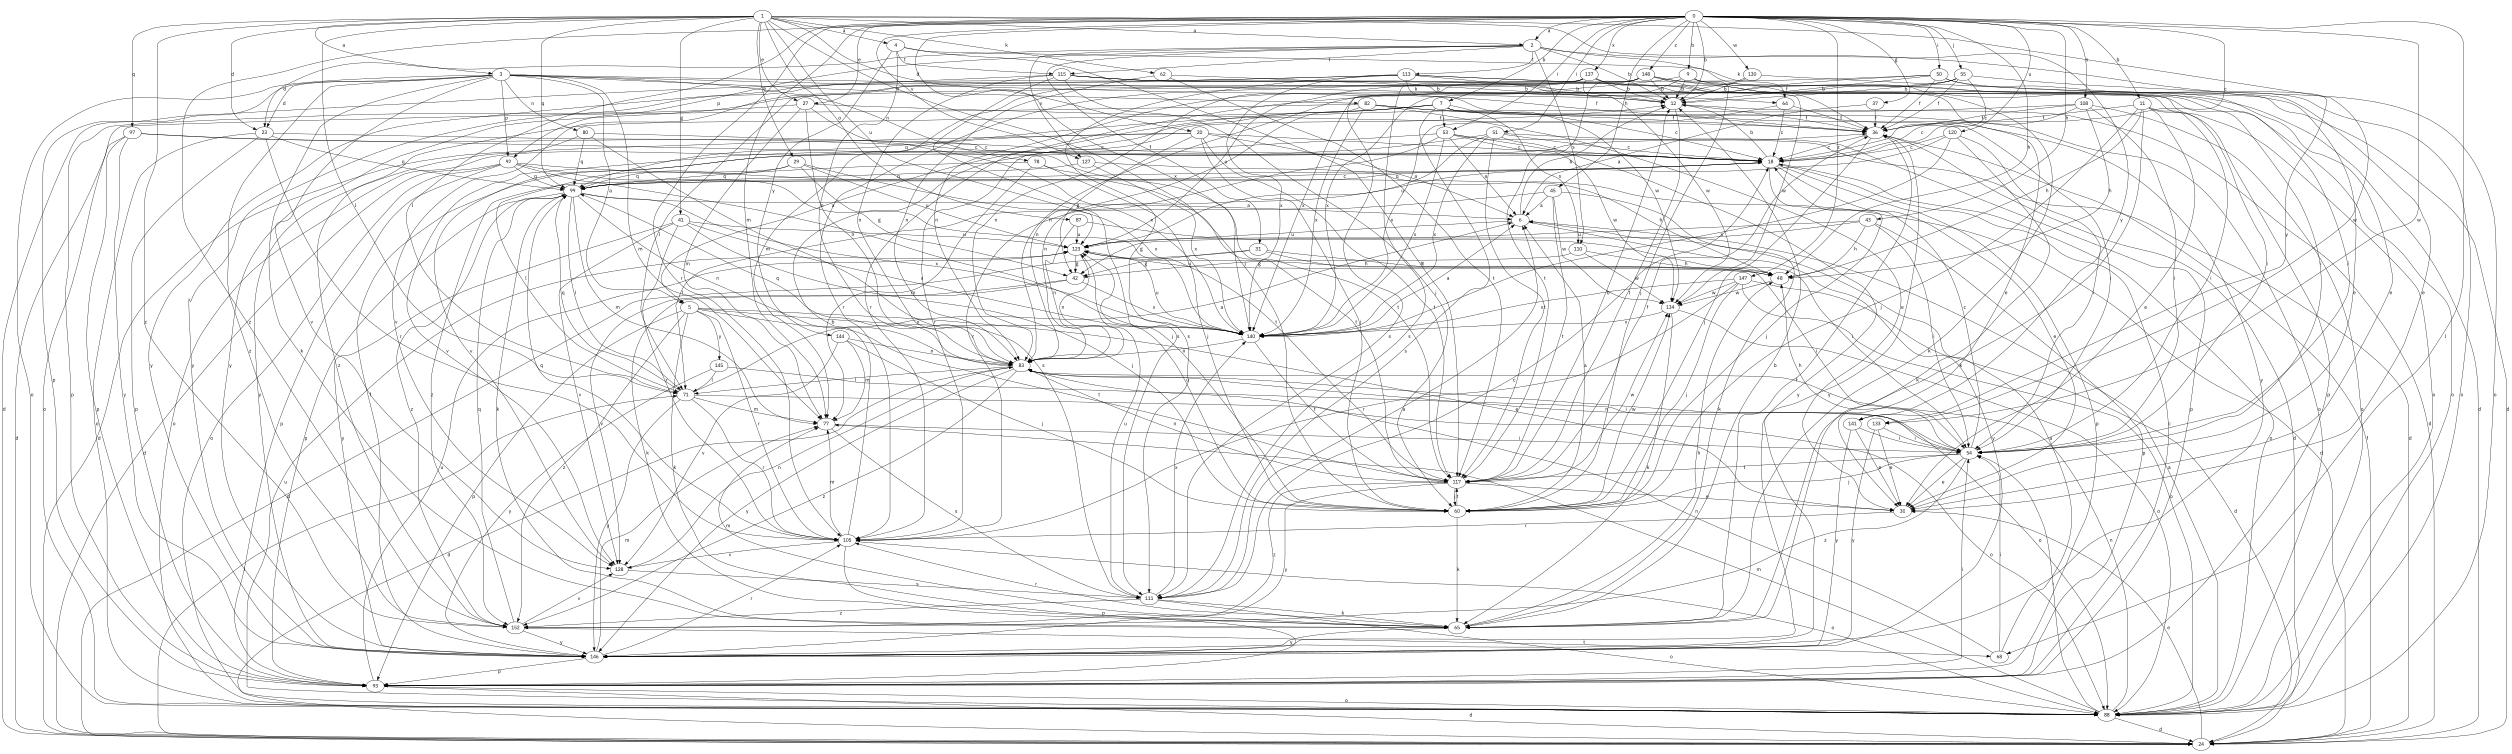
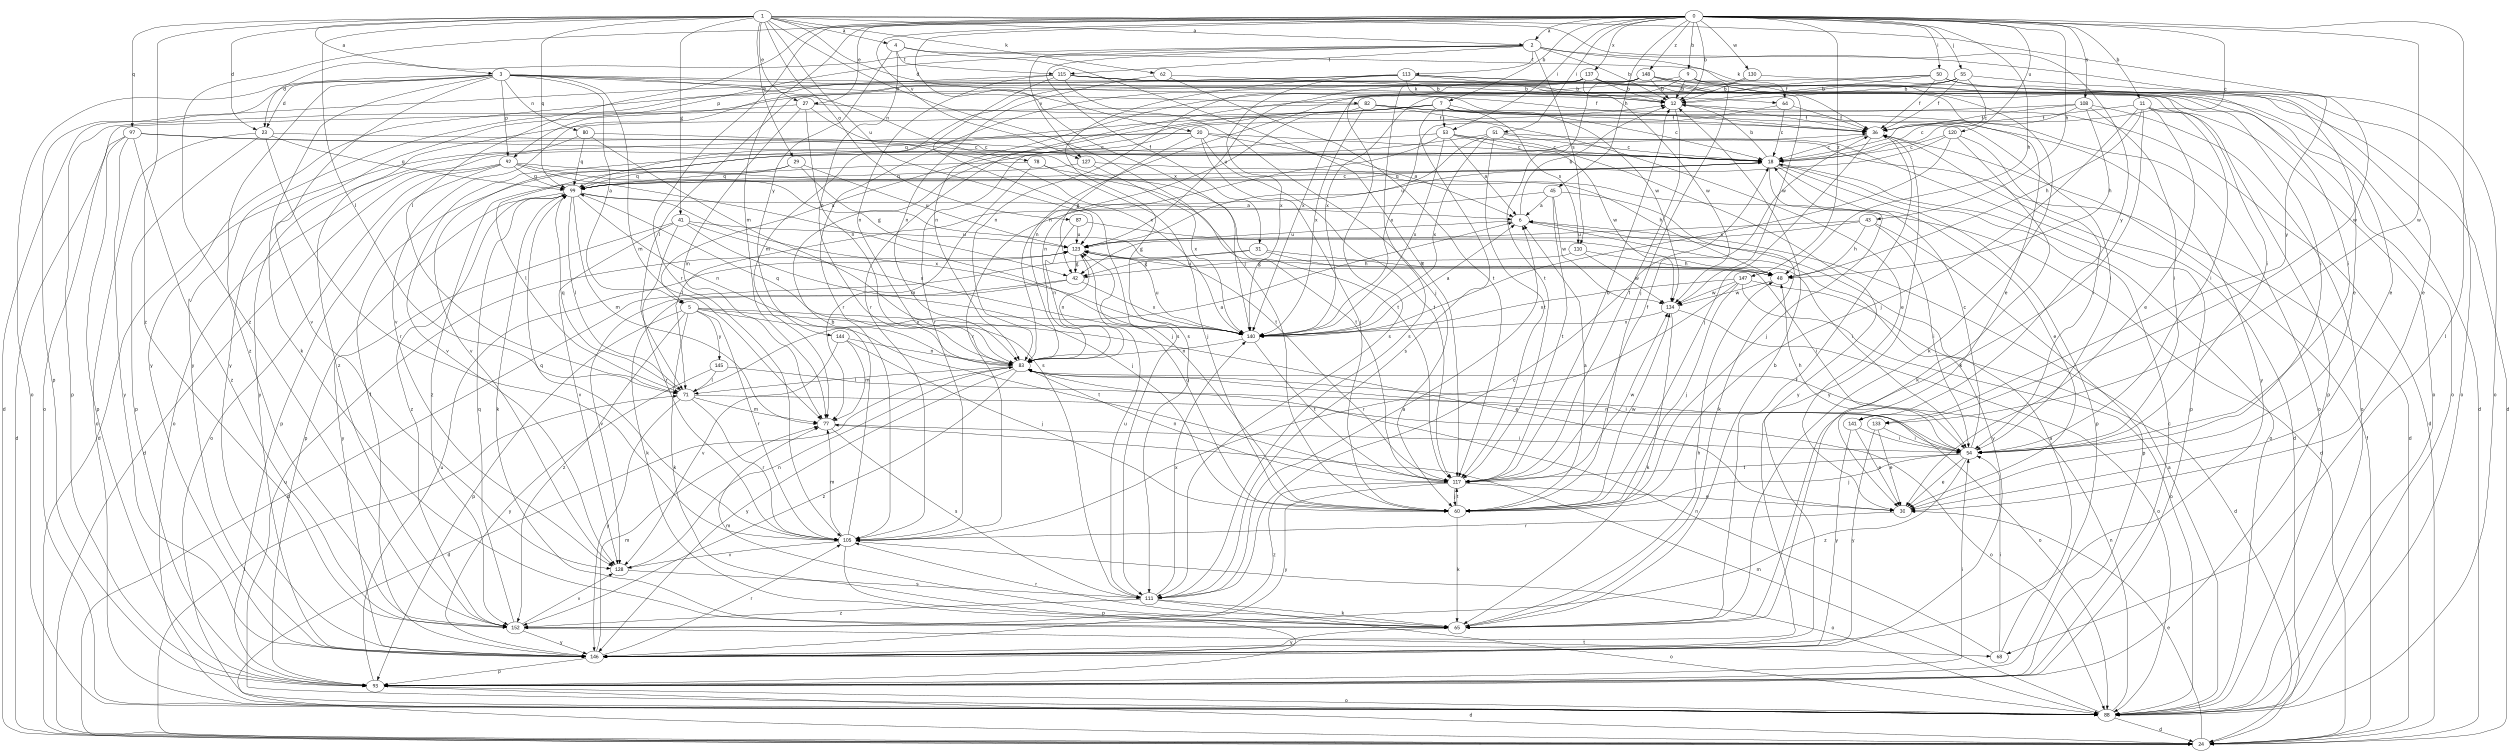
node "37": removed
edge "29" -> "140": removed, label "x"
edge "97" -> "152": added, label "z"
edge "88" -> "54": removed, label "i"
